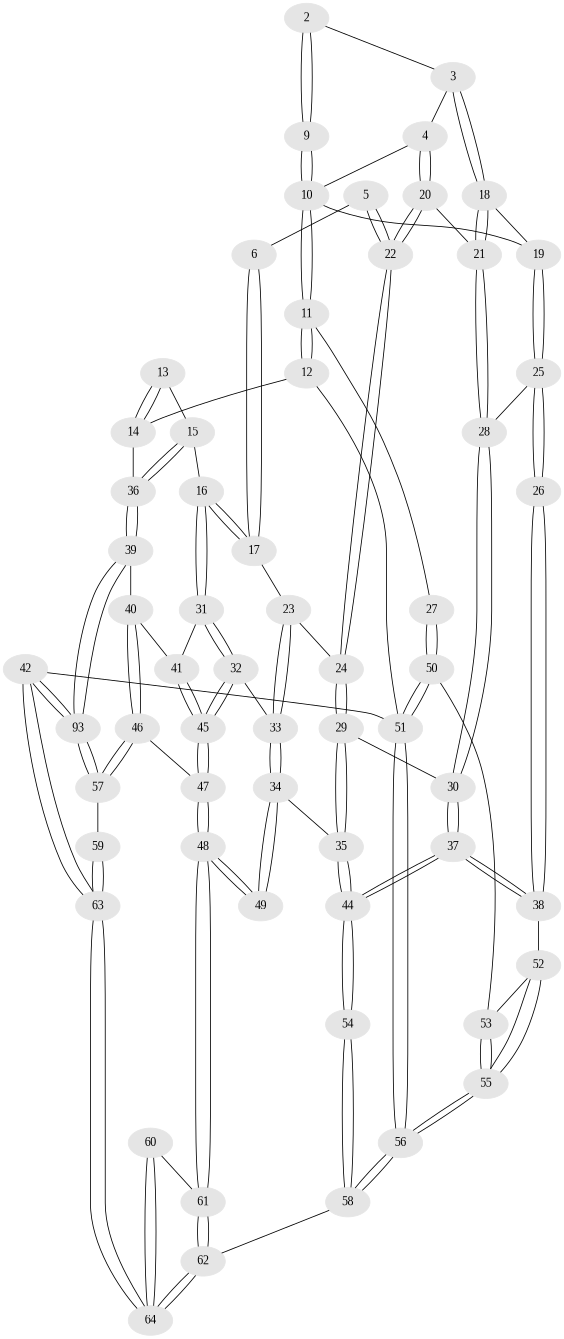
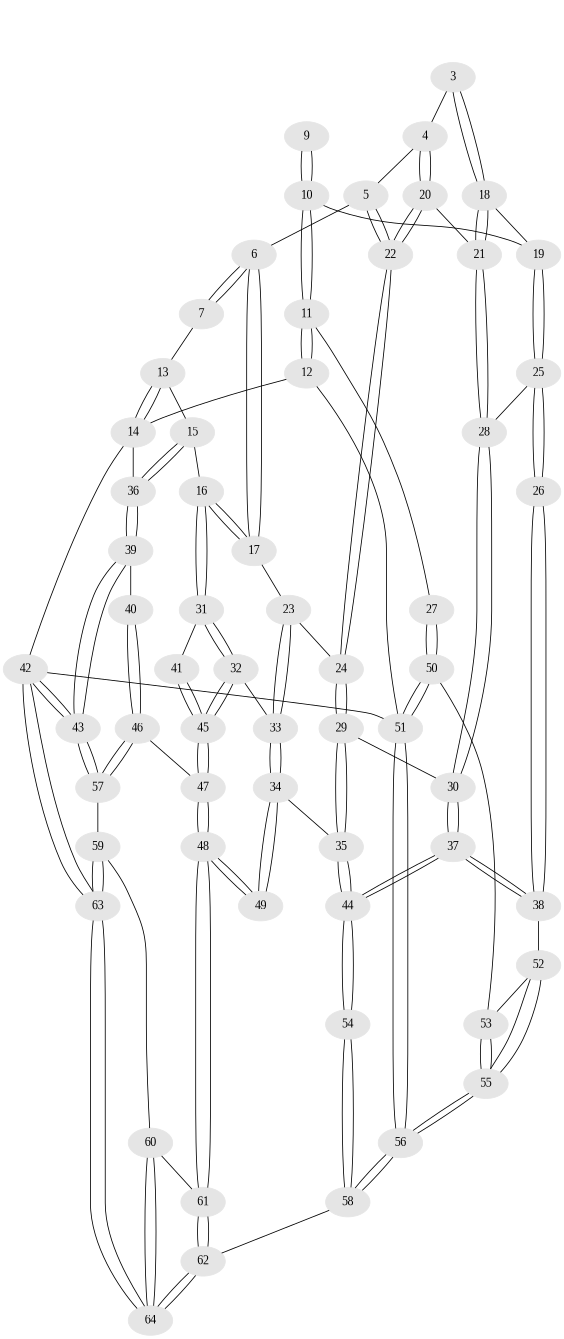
node "2": removed
edge "4" -- "10": now "4" -- "5"
node "7": added
edge "14" -- "42": added
edge "40" -- "41": removed
node "93": label "93" -> "43"
edge "59" -- "60": added
